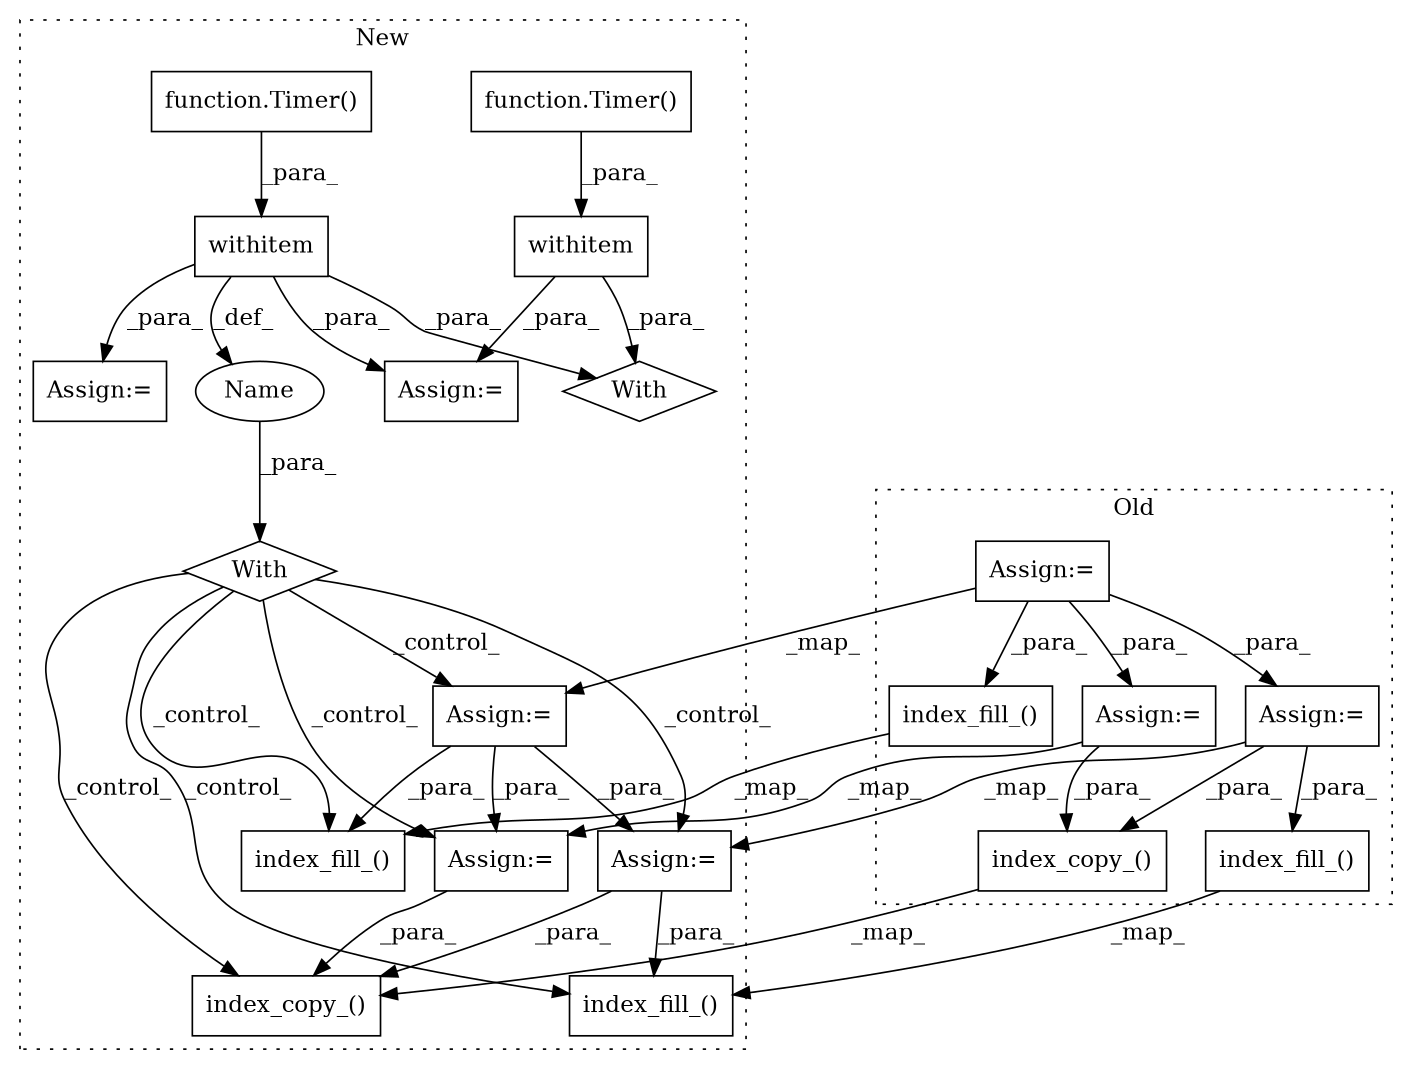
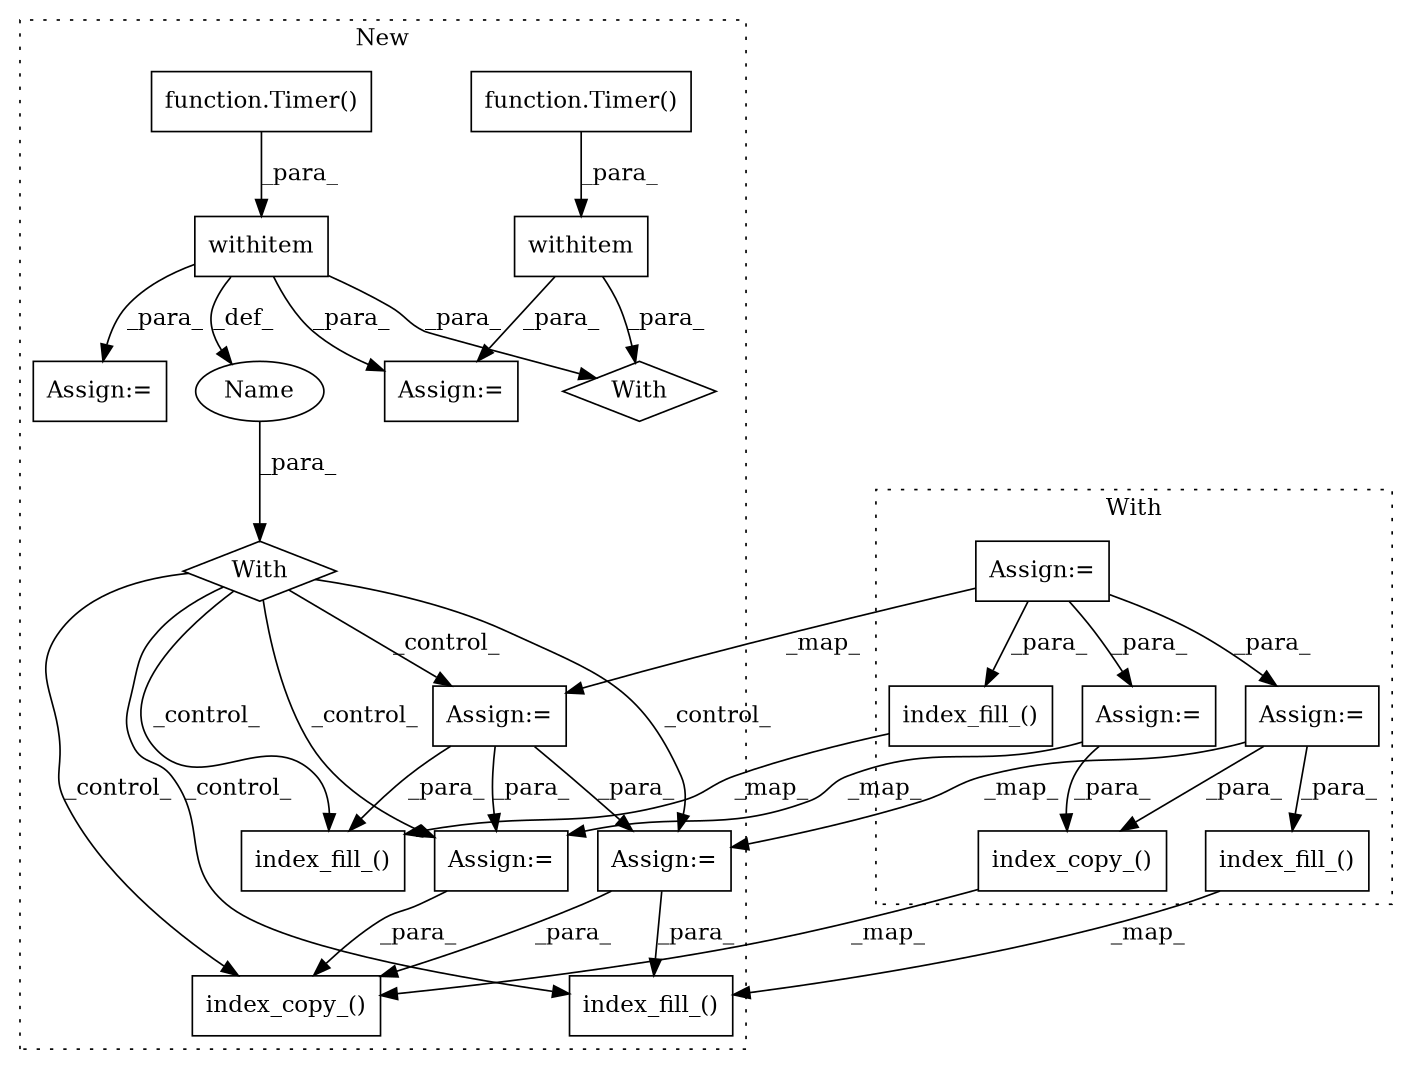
cluster "Old": label "Old" -> "With"
